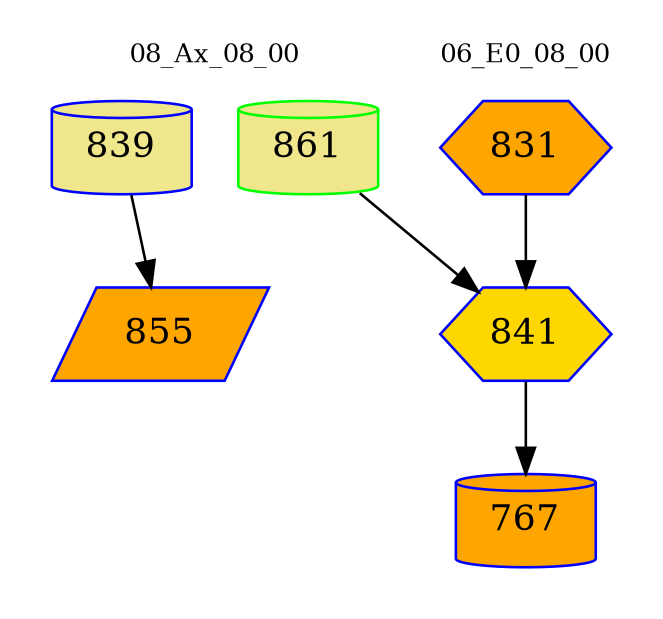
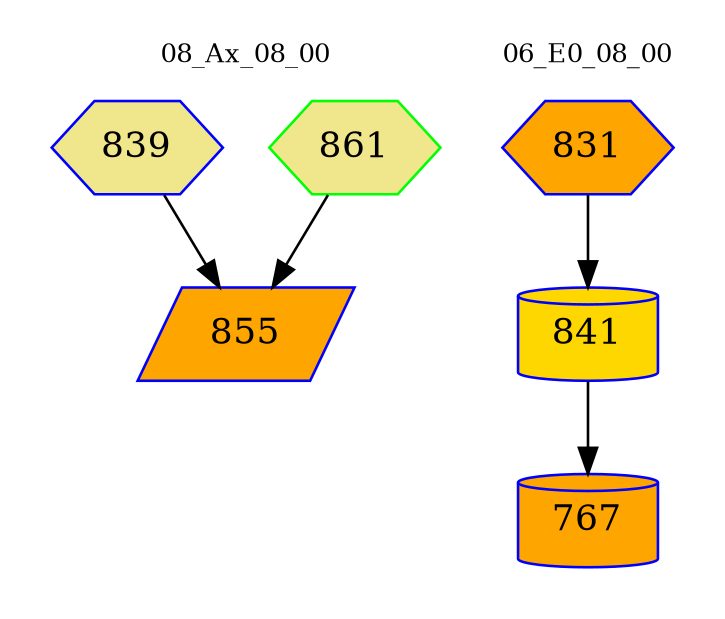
node "839": shape cylinder -> hexagon
node "861": shape cylinder -> hexagon
edge "861" -> "841": now "861" -> "855"
node "841": shape hexagon -> cylinder
